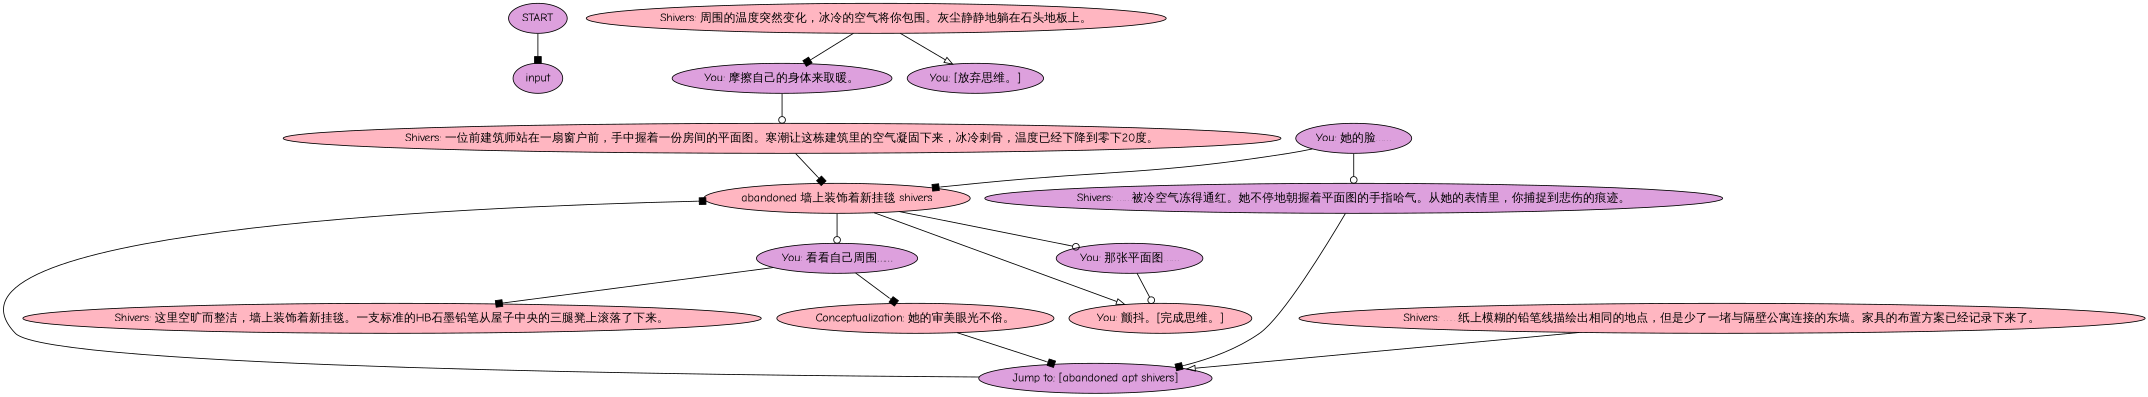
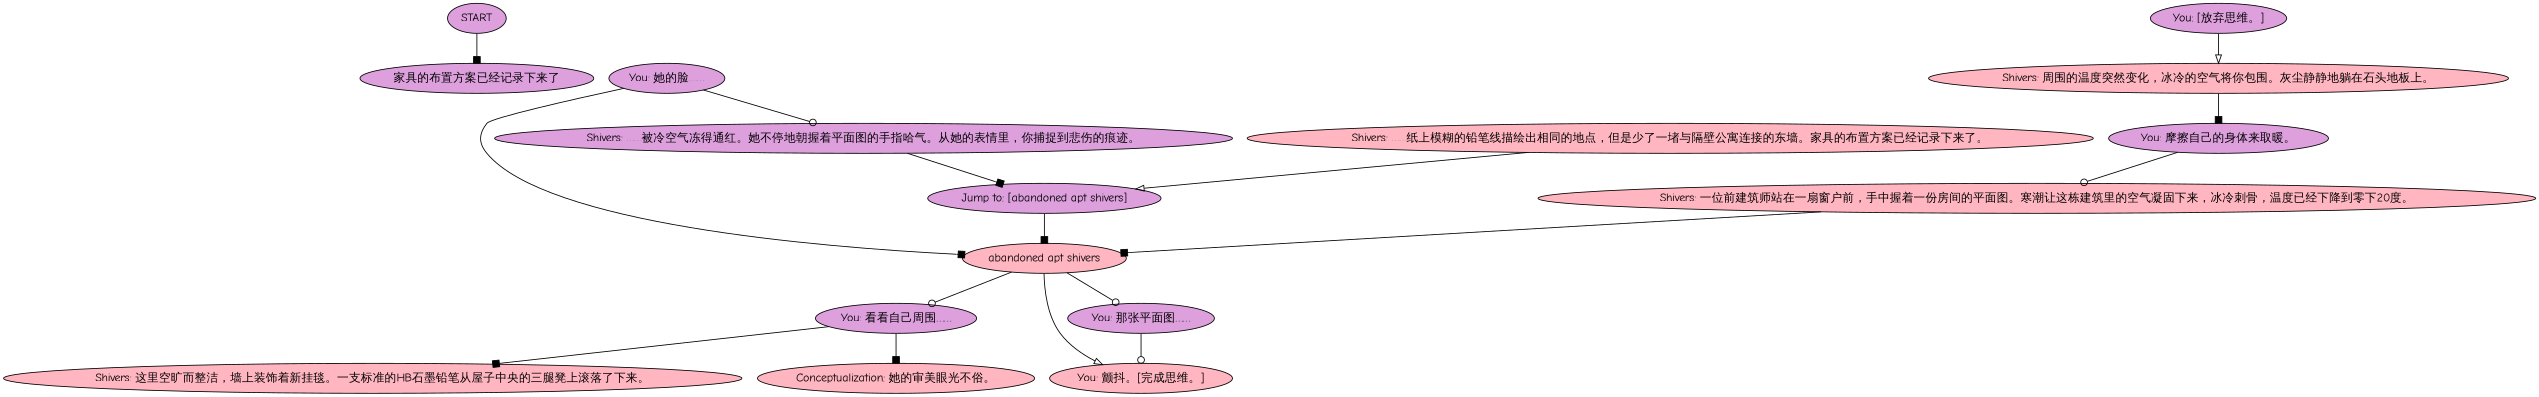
edge "Shivers: 周围的温度突然变化，冰冷的空气将你包围。灰尘静静地躺在石头地板上。" -> "You: [放弃思维。]": reversed
node "input": label "input" -> "家具的布置方案已经记录下来了"
node "abandoned 墙上装饰着新挂毯 shivers": label "abandoned 墙上装饰着新挂毯 shivers" -> "abandoned apt shivers"
edge "Conceptualization: 她的审美眼光不俗。" -> "Jump to: [abandoned apt shivers]": removed
